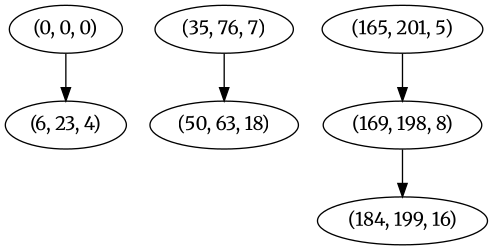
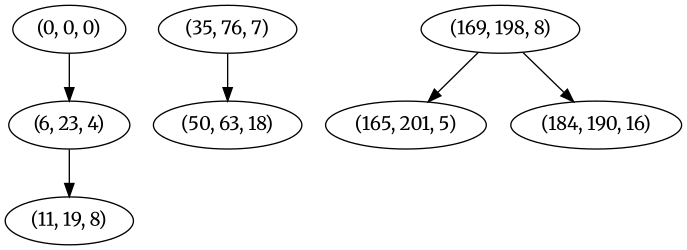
edge "(165, 201, 5)" -> "(169, 198, 8)": reversed
node "(11, 19, 8)": added
node "(184, 199, 16)": label "(184, 199, 16)" -> "(184, 190, 16)"
